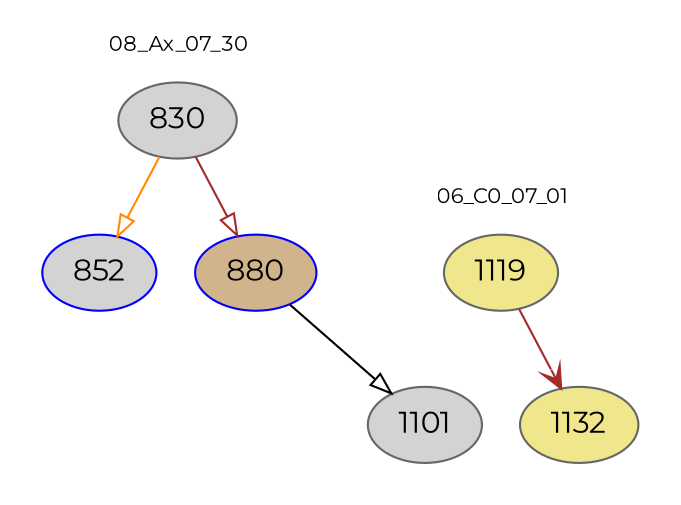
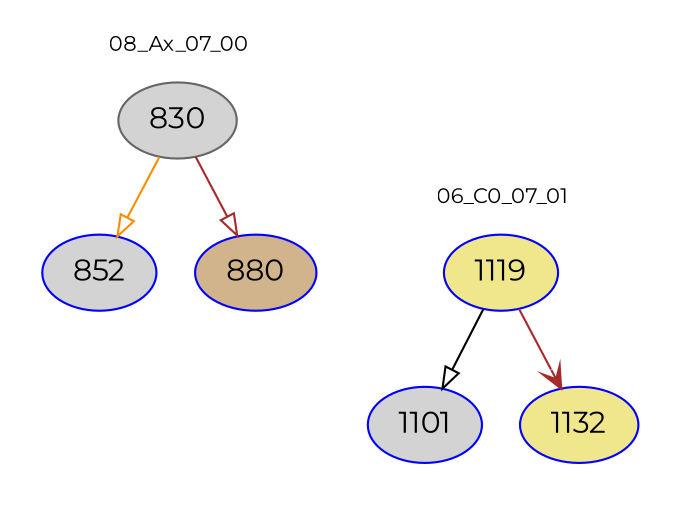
cluster "08_Ax_07_30": label "08_Ax_07_30" -> "08_Ax_07_00"
node "1119": color gray40 -> blue
edge "880" -> "1101": now "1119" -> "1101"
node "1101": color gray40 -> blue
node "1132": color gray40 -> blue
